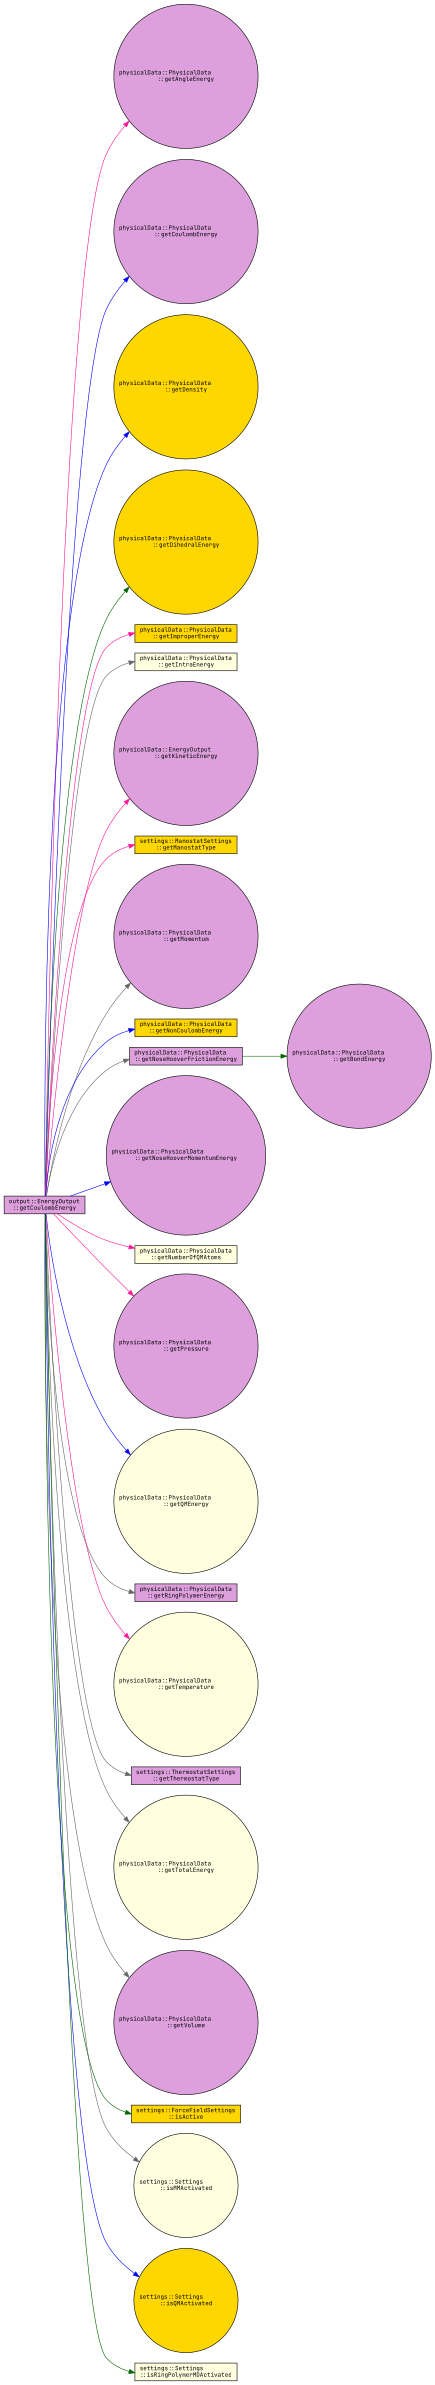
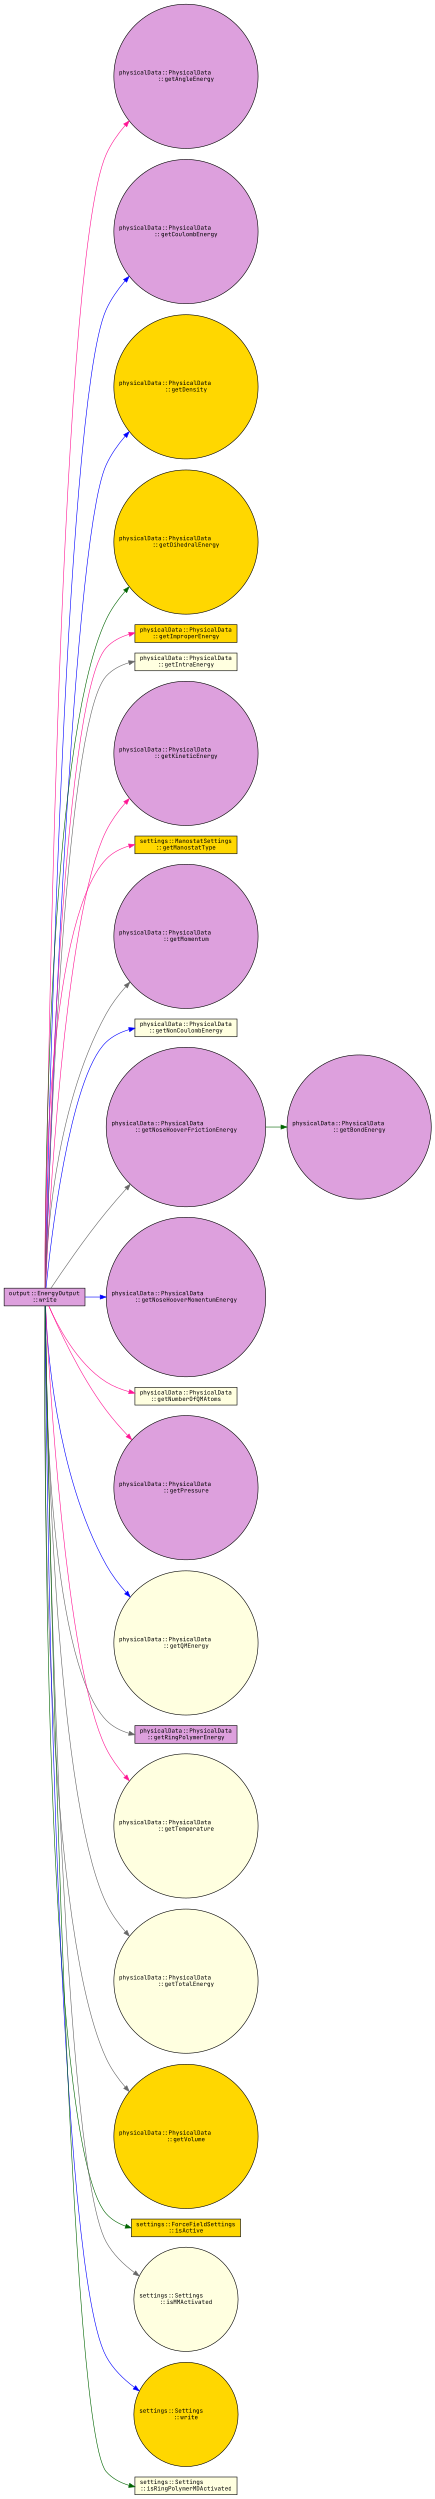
node "physicalData::EnergyOutput ::getKineticEnergy": label "physicalData::EnergyOutput ::getKineticEnergy" -> "physicalData::PhysicalData ::getKineticEnergy"
node "physicalData::PhysicalData ::getNonCoulombEnergy": fillcolor gold -> lightyellow
node "physicalData::PhysicalData ::getNoseHooverFrictionEnergy": shape box -> circle
node "output::EnergyOutput ::getCoulombEnergy": label "output::EnergyOutput ::getCoulombEnergy" -> "output::EnergyOutput ::write"
node "settings::ThermostatSettings ::getThermostatType": removed
node "physicalData::PhysicalData ::getVolume": fillcolor plum -> gold
node "settings::Settings ::isQMActivated": label "settings::Settings ::isQMActivated" -> "settings::Settings ::write"
